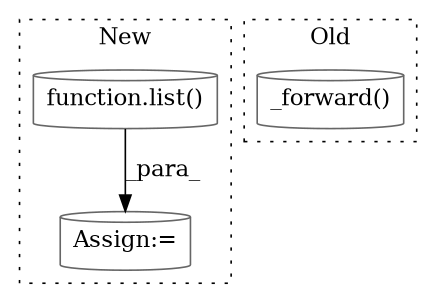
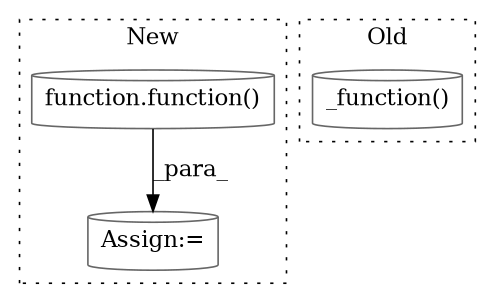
node "function.list()": label "function.list()" -> "function.function()"
node "_forward()": label "_forward()" -> "_function()"
